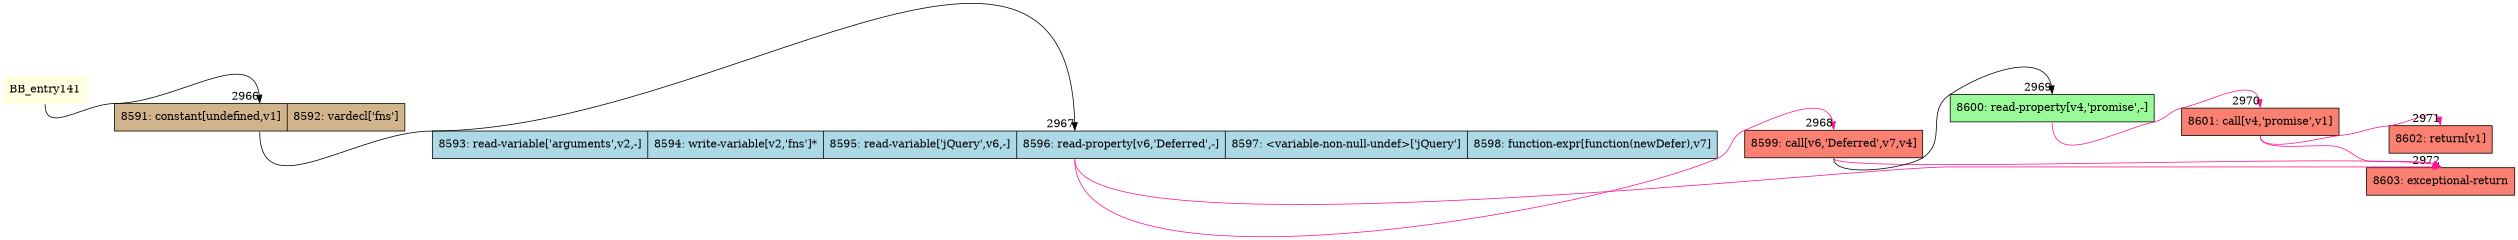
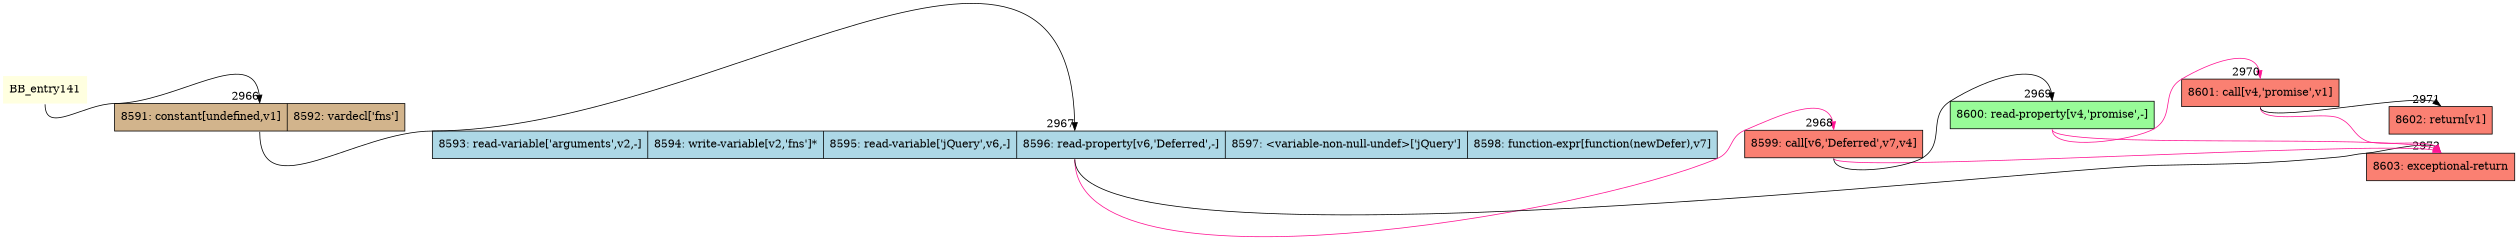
edge "8601: call[v4,'promise',v1]" -> "8602: return[v1]": color deeppink -> black
edge "8600: read-property[v4,'promise',-]" -> "8603: exceptional-return": added
edge "8593: read-variable['arguments',v2,-]" -> "8603: exceptional-return": color deeppink -> black
